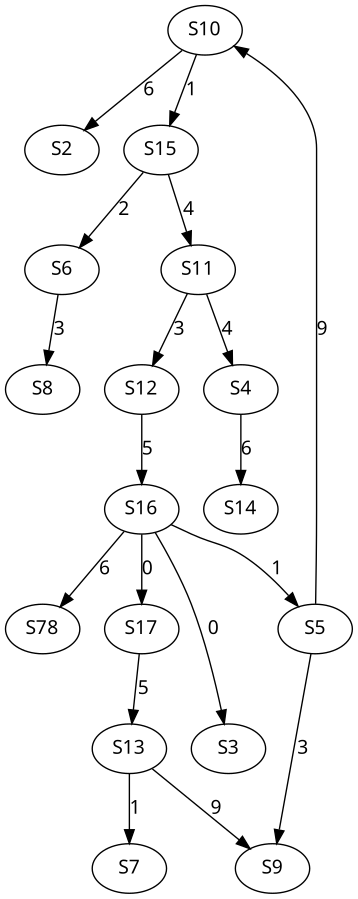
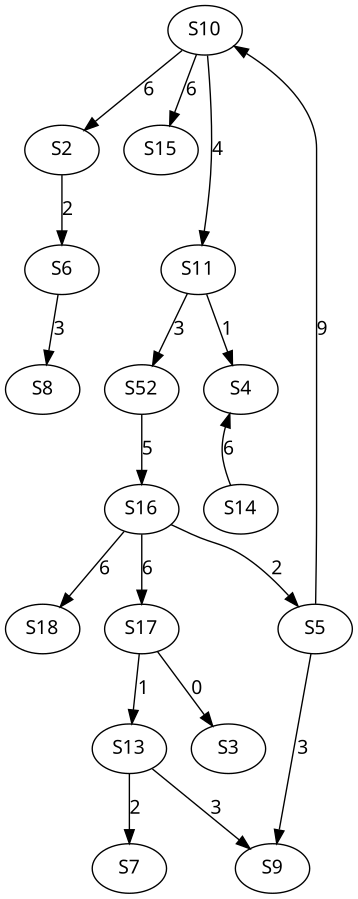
edge "S10" -> "S15": label "1" -> "6"
edge "S15" -> "S11": now "S10" -> "S11"
edge "S15" -> "S6": now "S2" -> "S6"
edge "S11" -> "S4": label "4" -> "1"
node "S12": label "S12" -> "S52"
edge "S4" -> "S14": reversed
edge "S16" -> "S17": label "0" -> "6"
edge "S16" -> "S5": label "1" -> "2"
edge "S16" -> "S3": now "S17" -> "S3"
node "S78": label "S78" -> "S18"
edge "S17" -> "S13": label "5" -> "1"
edge "S13" -> "S7": label "1" -> "2"
edge "S13" -> "S9": label "9" -> "3"
